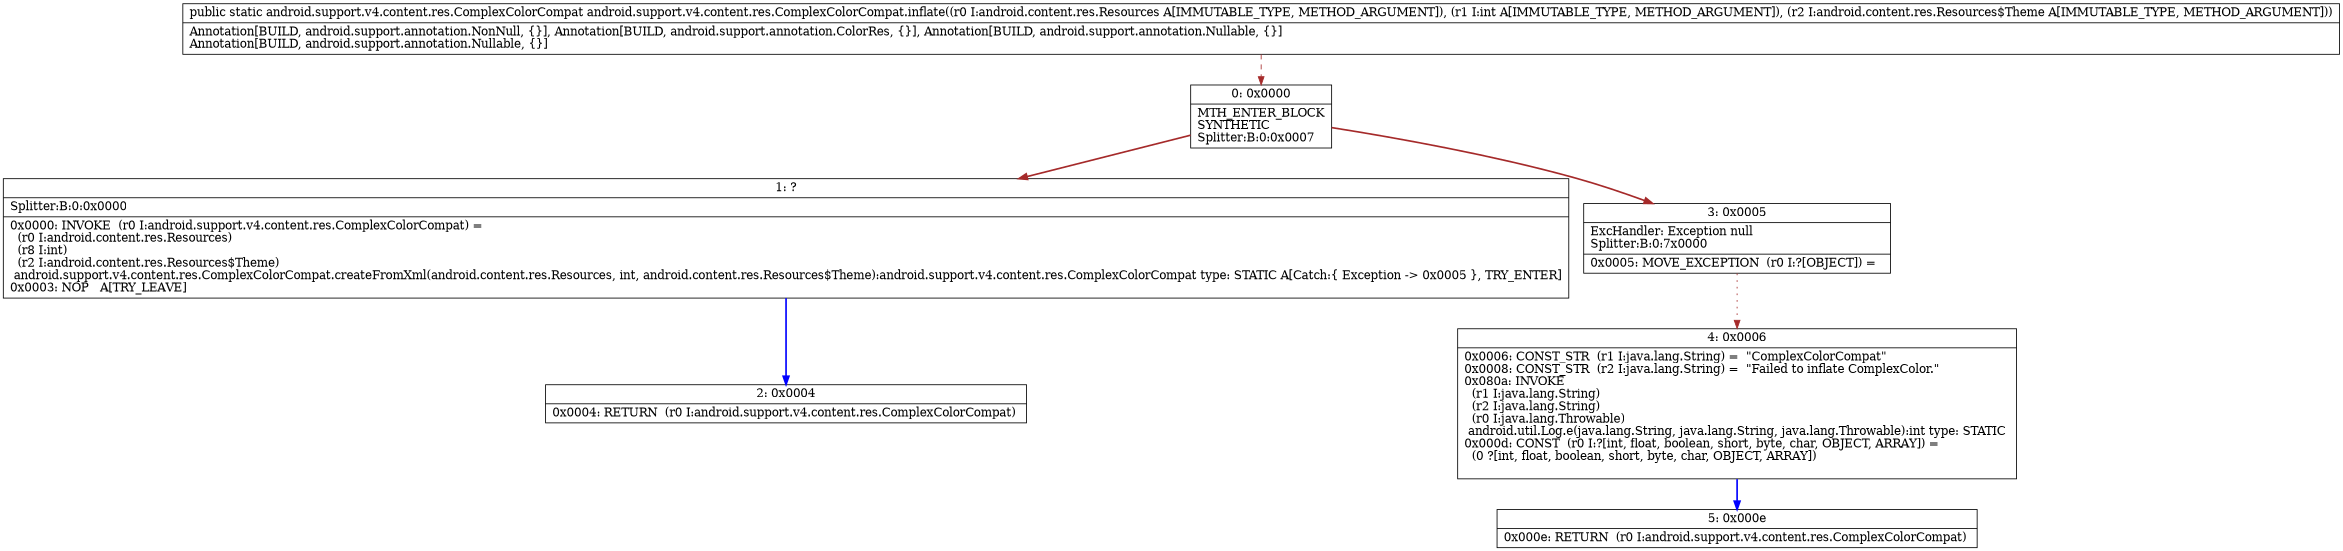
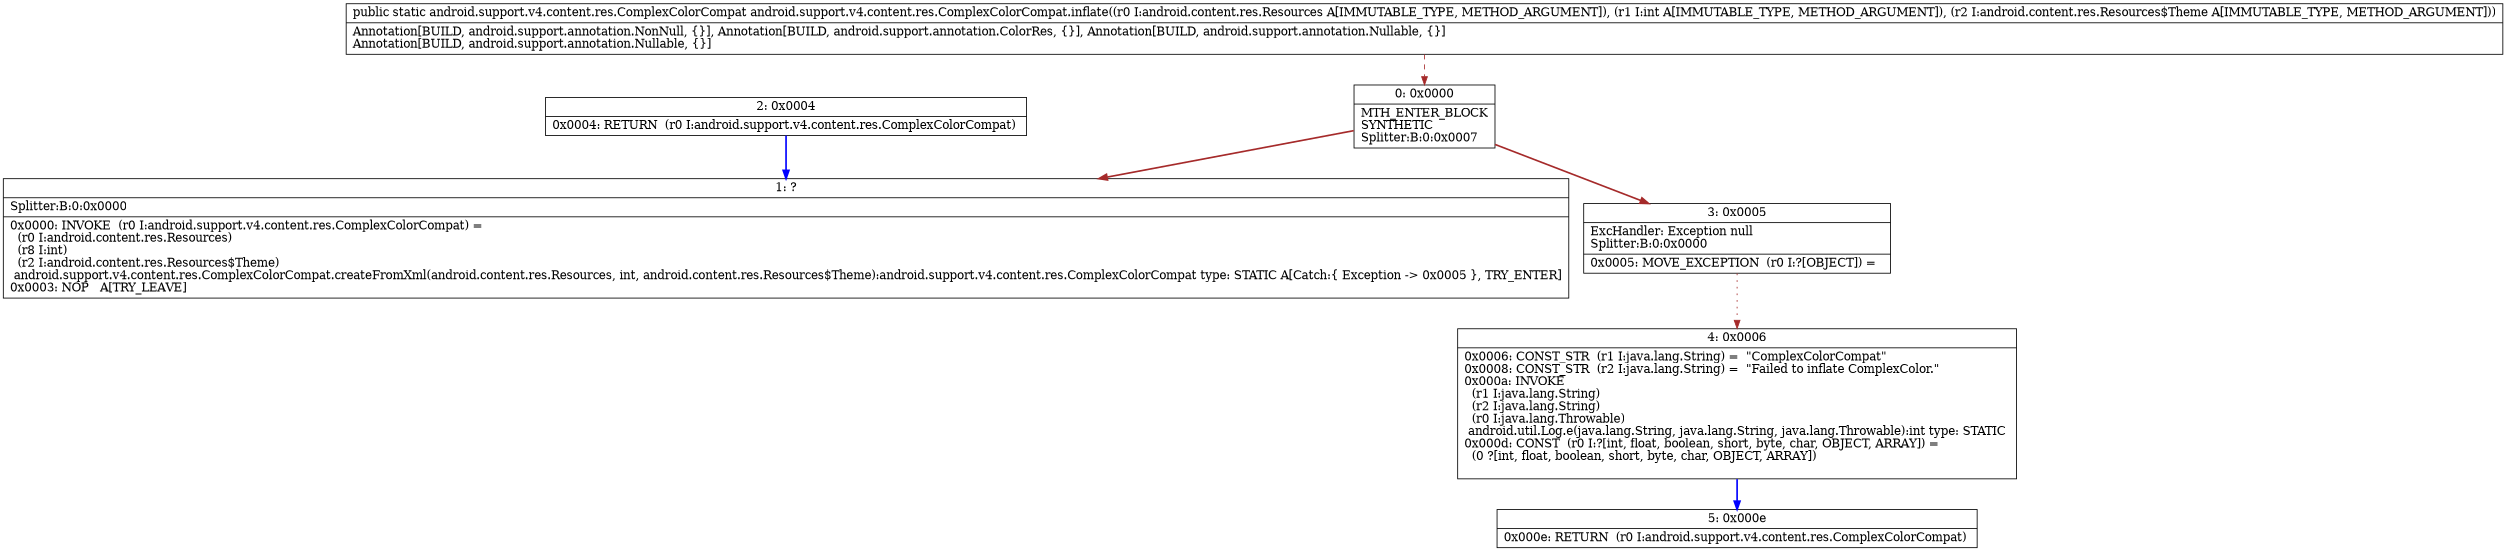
node "3: 0x0005": text "Splitter:B:0:7x0000" -> "Splitter:B:0:0x0000"
edge "1: ?" -> "2: 0x0004": reversed
node "4: 0x0006": text "0x080a: INVOKE" -> "0x000a: INVOKE"
